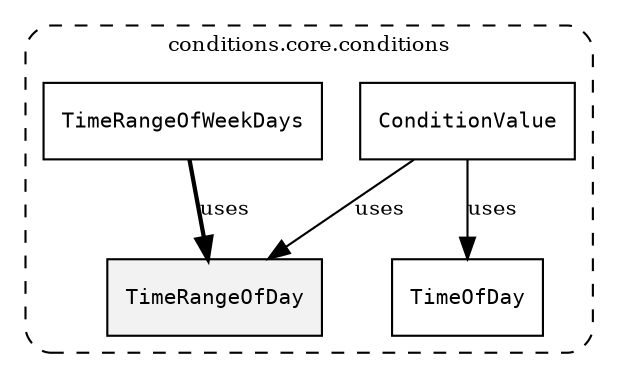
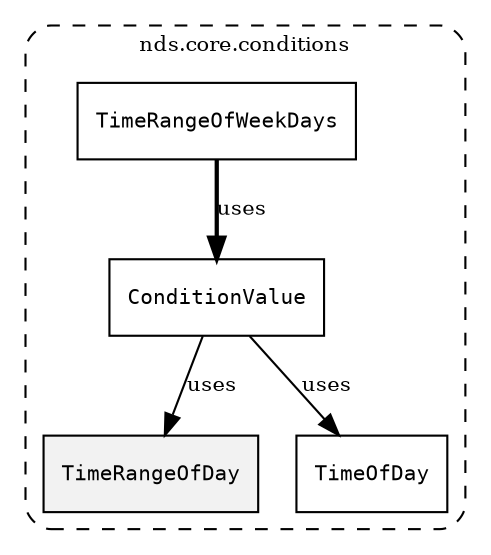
cluster "conditions.core.conditions": label "conditions.core.conditions" -> "nds.core.conditions"
edge "TimeRangeOfWeekDays" -> "TimeRangeOfDay": now "TimeRangeOfWeekDays" -> "ConditionValue"
